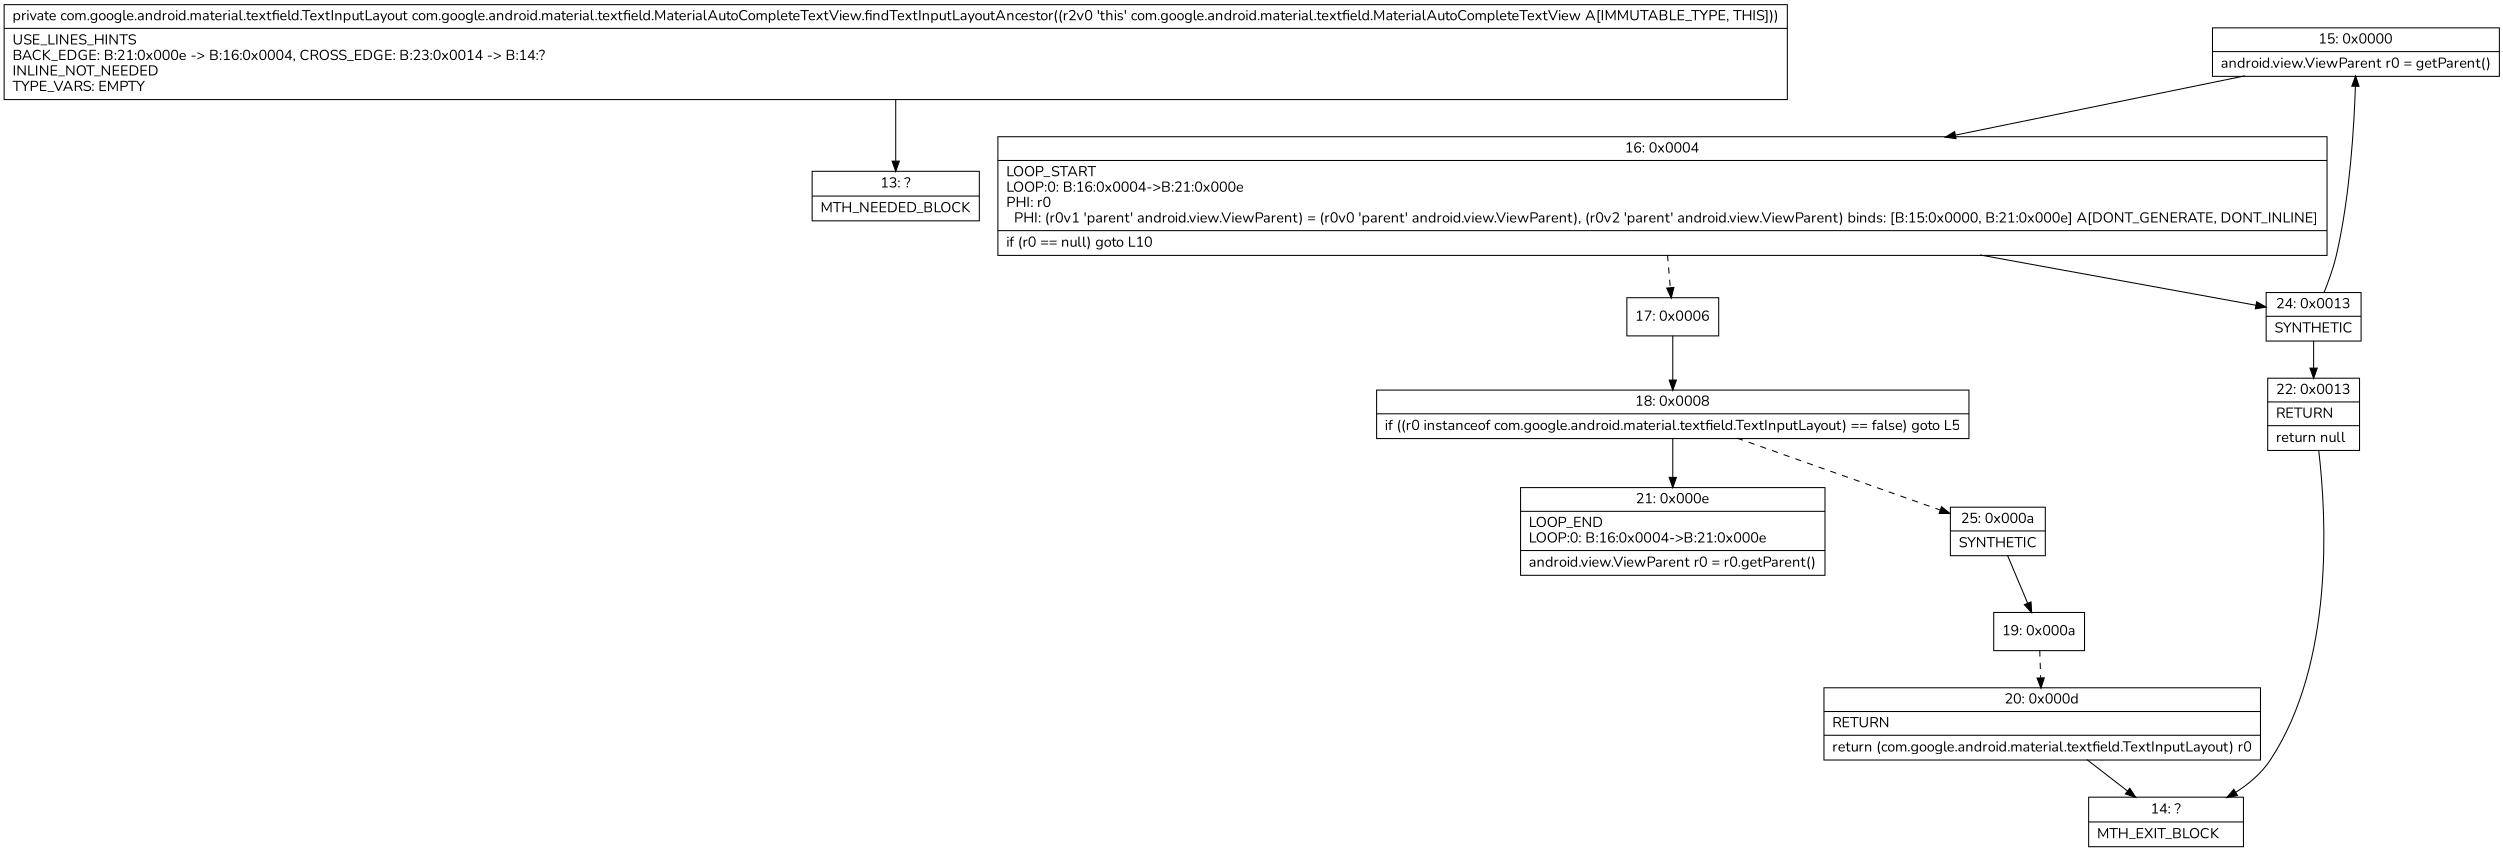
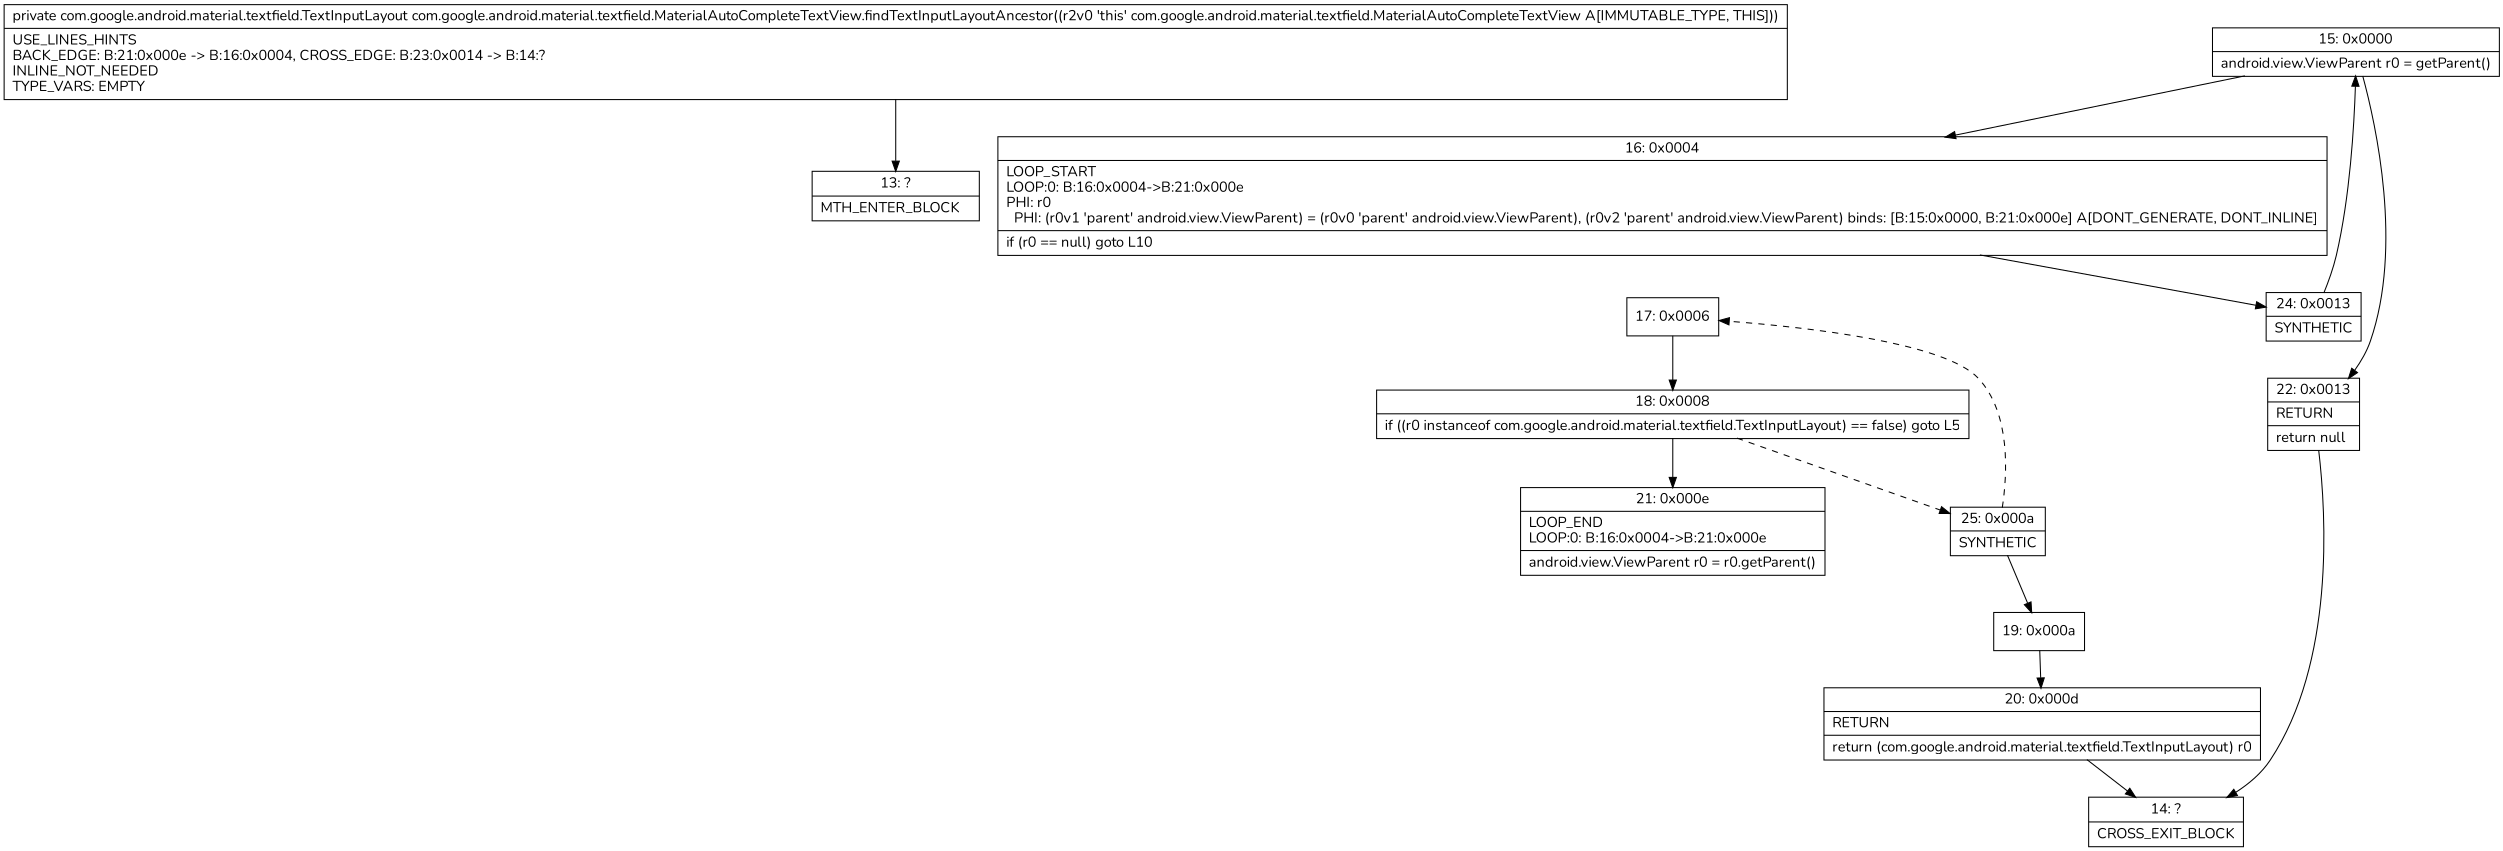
node "13: ?": text "MTH_NEEDED_BLOCK" -> "MTH_ENTER_BLOCK"
edge "16: 0x0004" -> "17: 0x0006": now "25: 0x000a" -> "17: 0x0006"
edge "24: 0x0013" -> "22: 0x0013": now "15: 0x0000" -> "22: 0x0013"
edge "19: 0x000a" -> "20: 0x000d": style dashed -> solid
node "14: ?": text "MTH_EXIT_BLOCK" -> "CROSS_EXIT_BLOCK"
